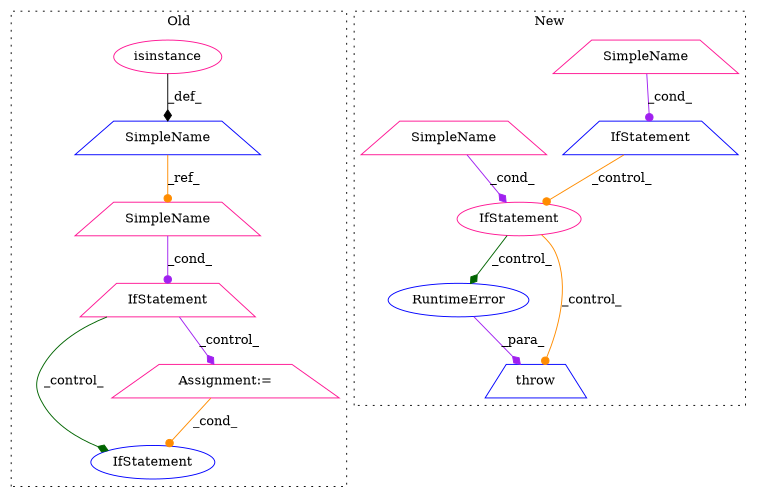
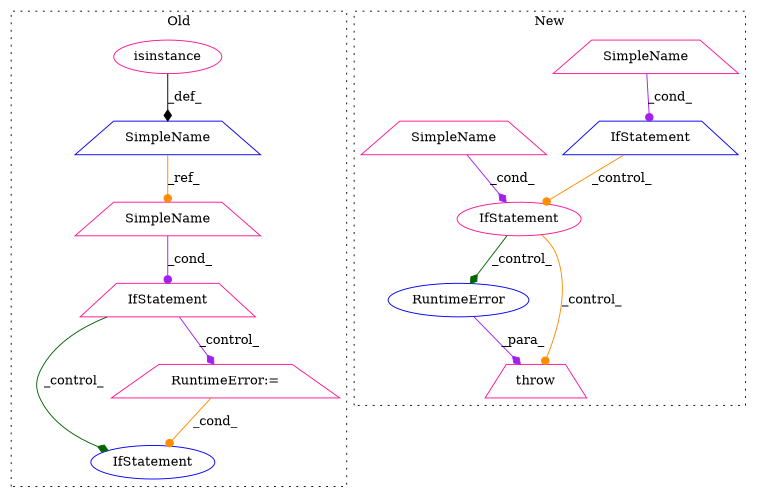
node "Assignment:=": label "Assignment:=" -> "RuntimeError:="
node "throw": color blue -> deeppink
